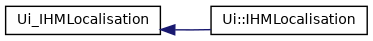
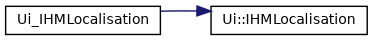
edge "Ui::IHMLocalisation" -> "Ui_IHMLocalisation": reversed
